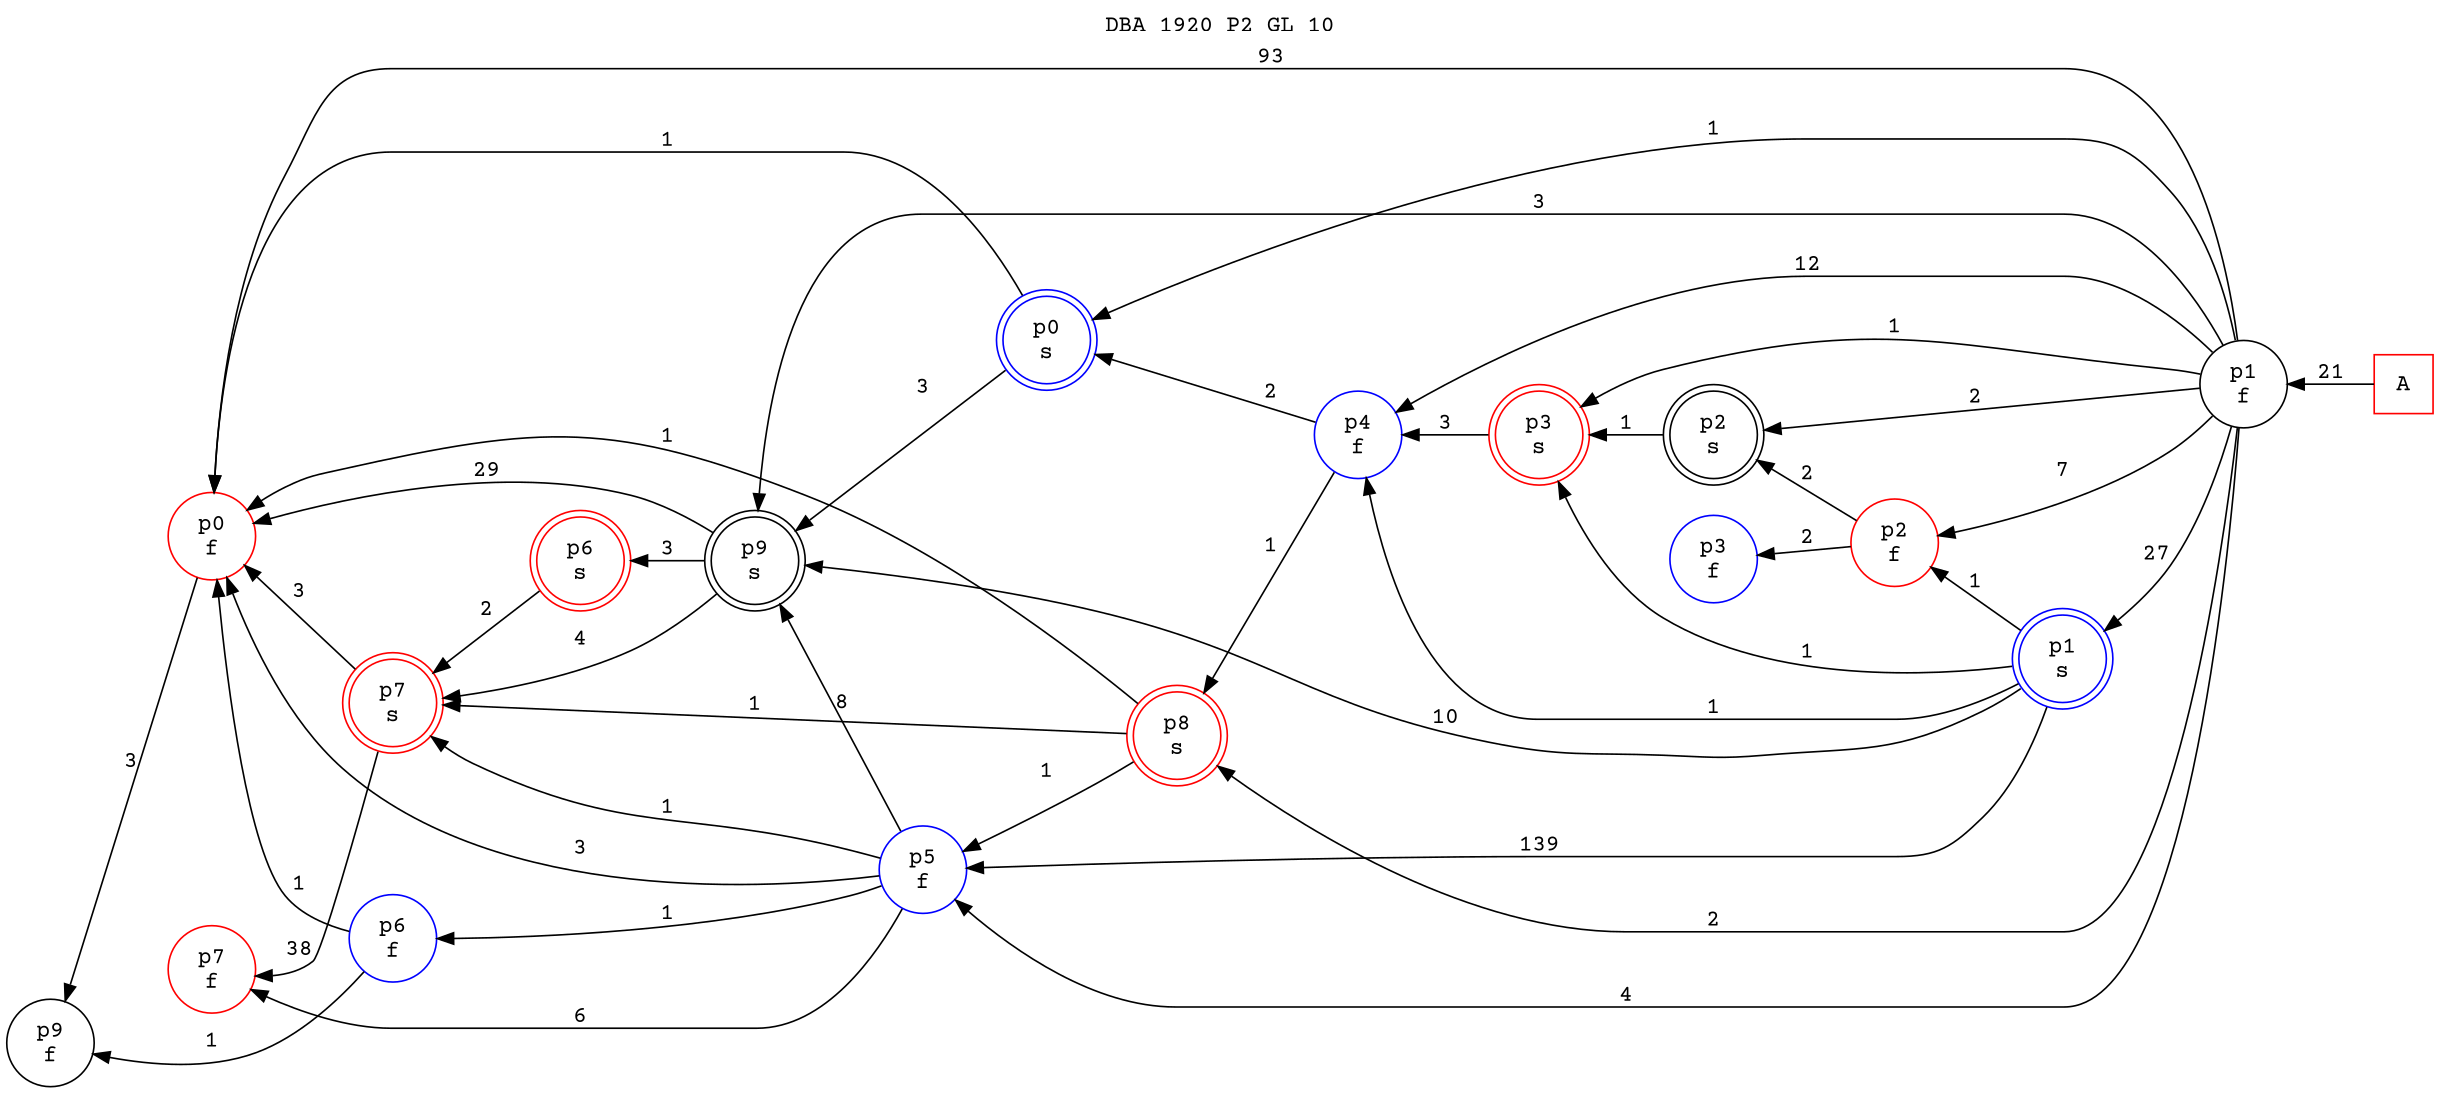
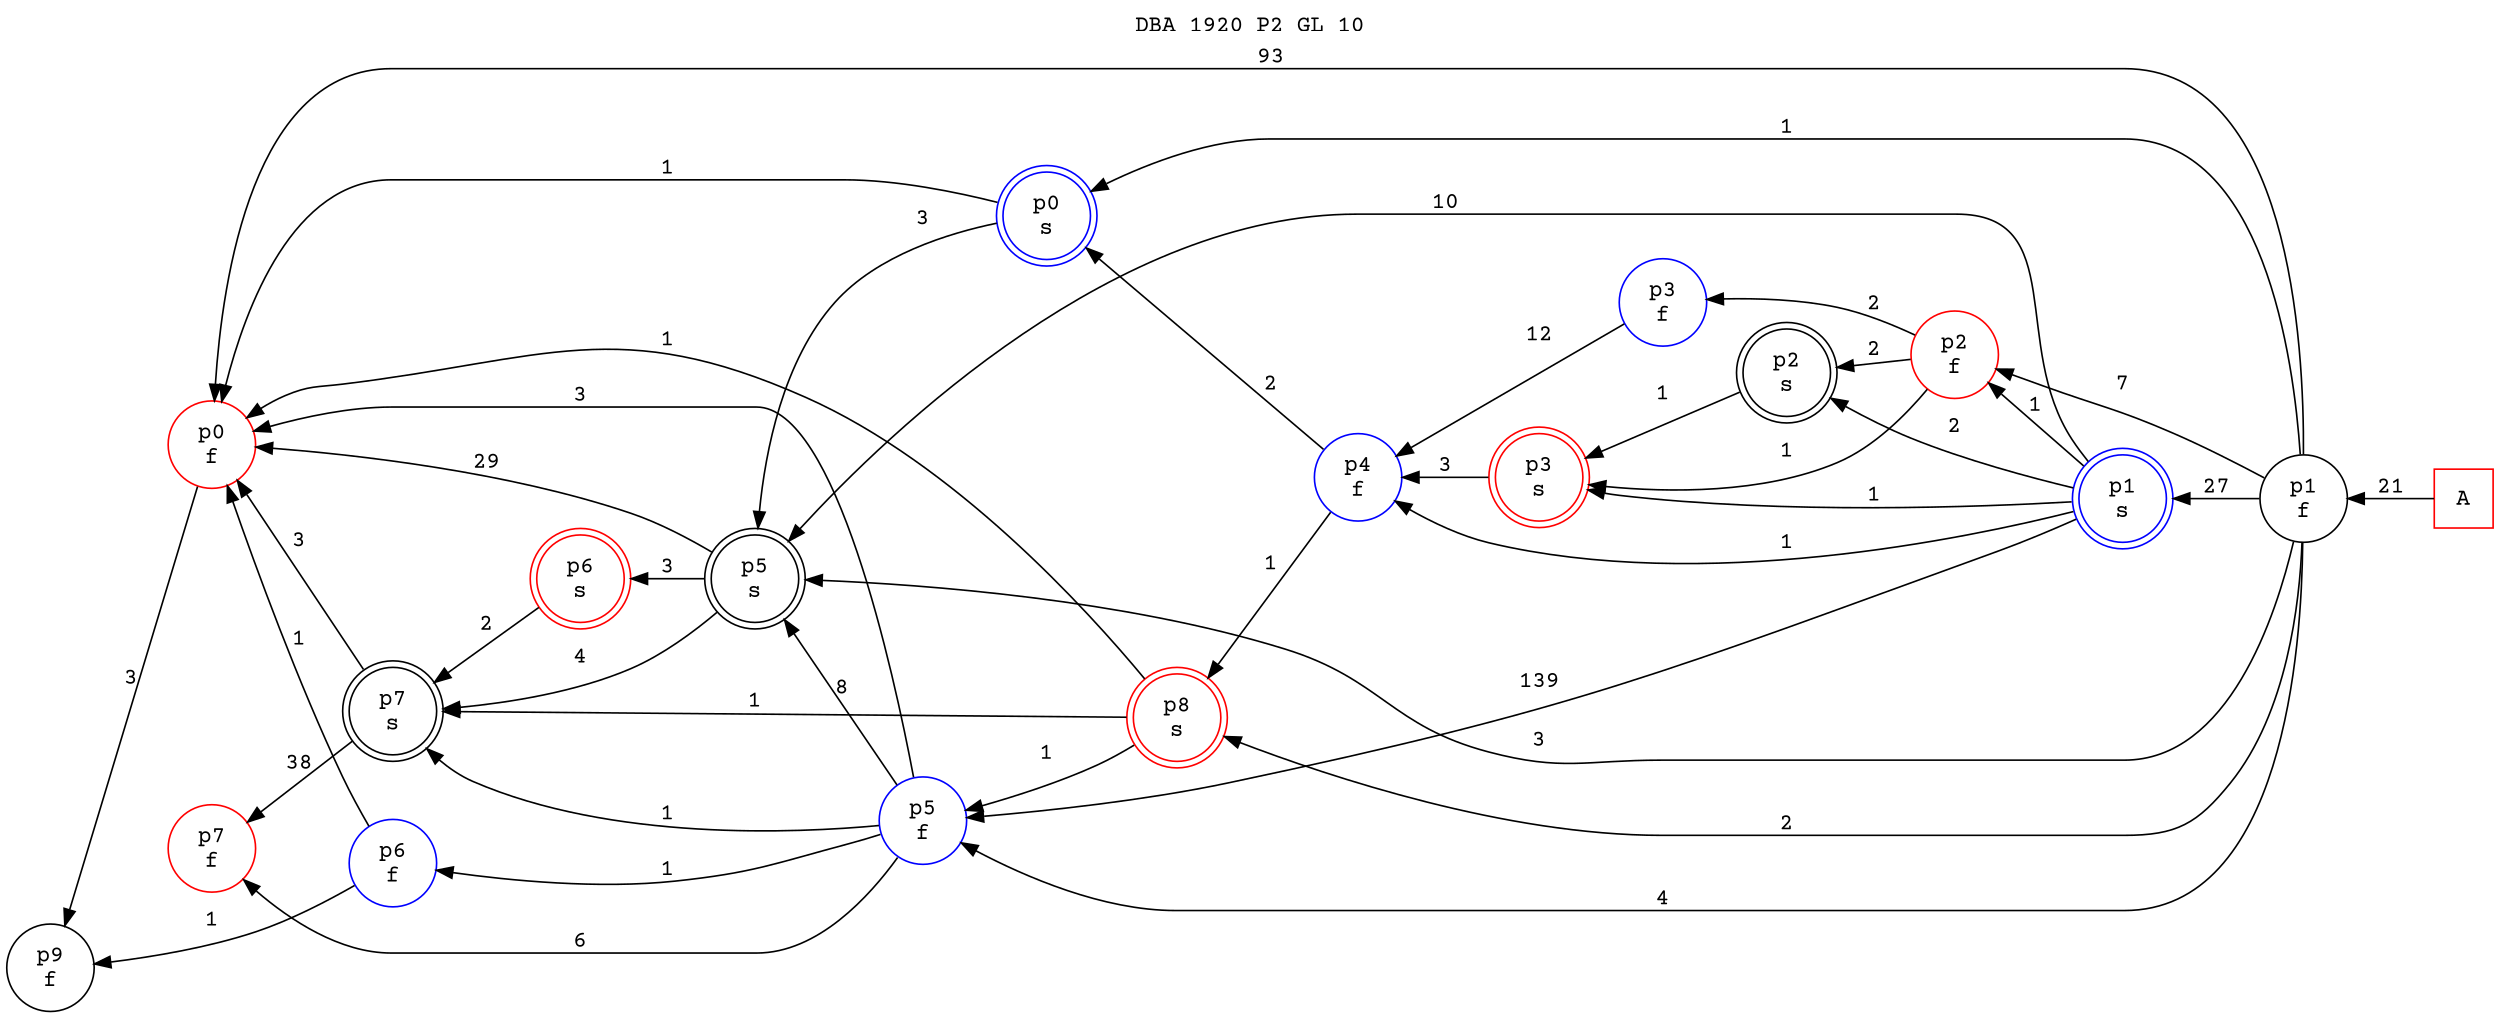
edge "p1 f" -> "p4 f": now "p3 f" -> "p4 f"
edge "p1 f" -> "p3 s": now "p2 f" -> "p3 s"
edge "p1 f" -> "p2 s": now "p1 s" -> "p2 s"
node "p9 s": label "p9 s" -> "p5 s"
node "p7 s": color red -> black
